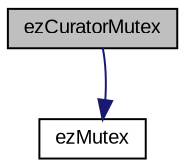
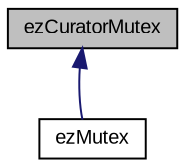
edge "ezCuratorMutex" -> "ezMutex": reversed
